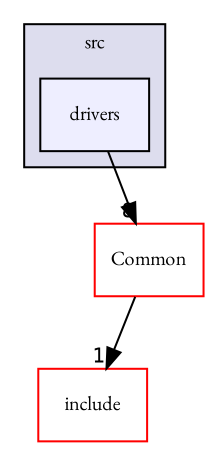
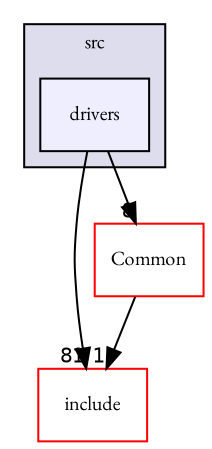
edge "drivers" -> "include": added
